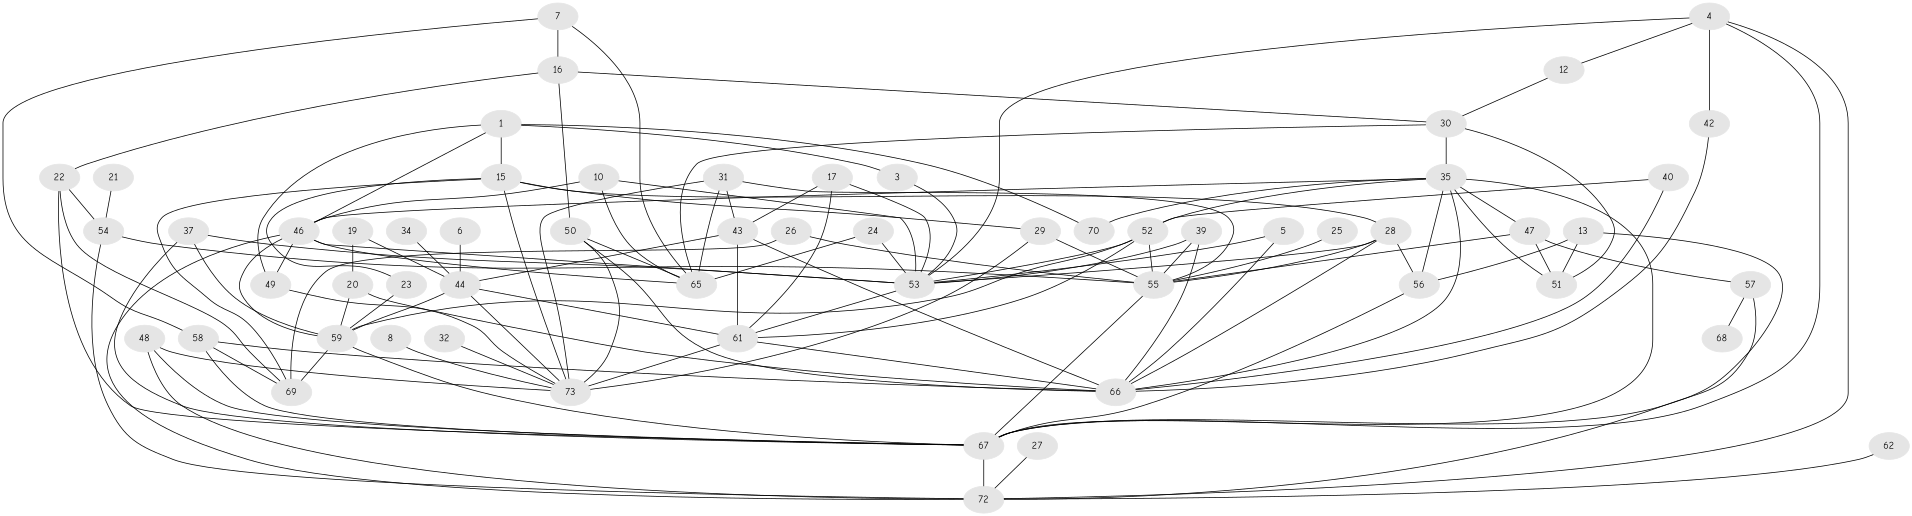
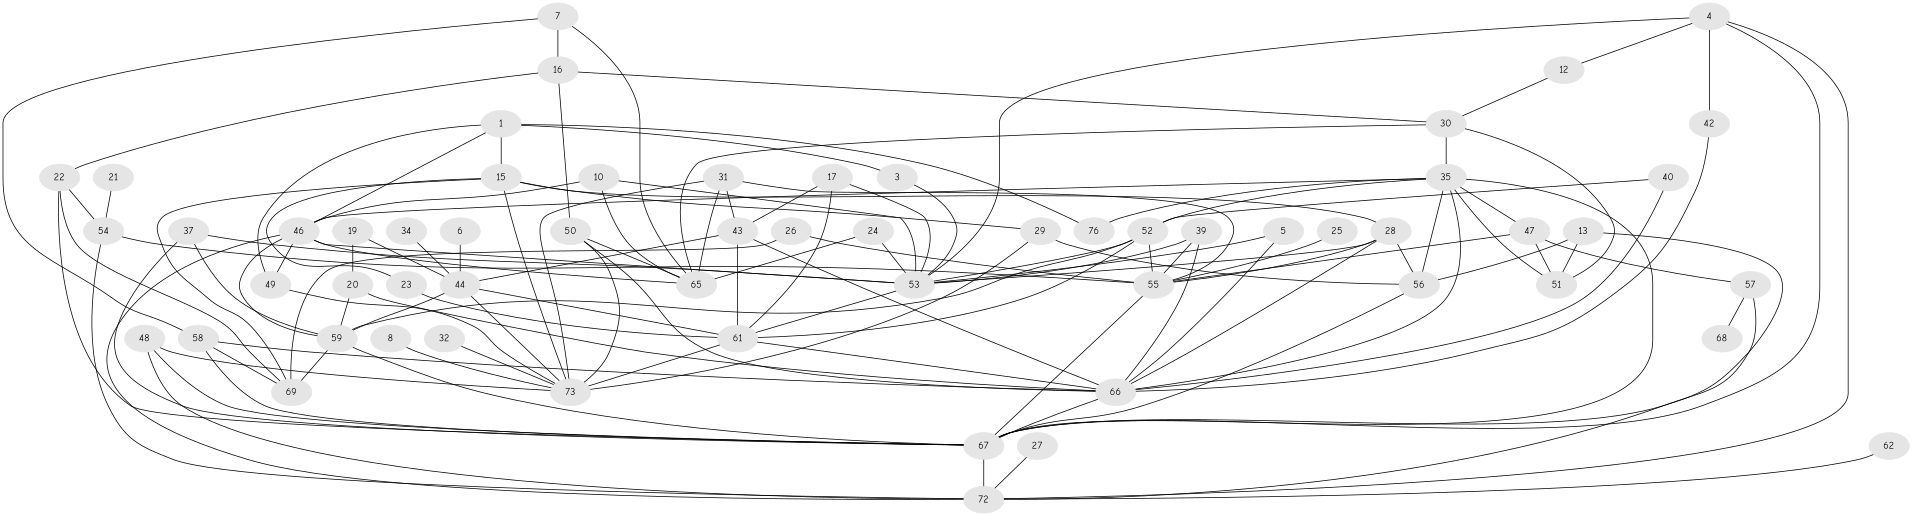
node "70": label "70" -> "76"
edge "29" -- "55": now "29" -- "56"
edge "23" -- "59": now "23" -- "61"
edge "66" -- "67": added
